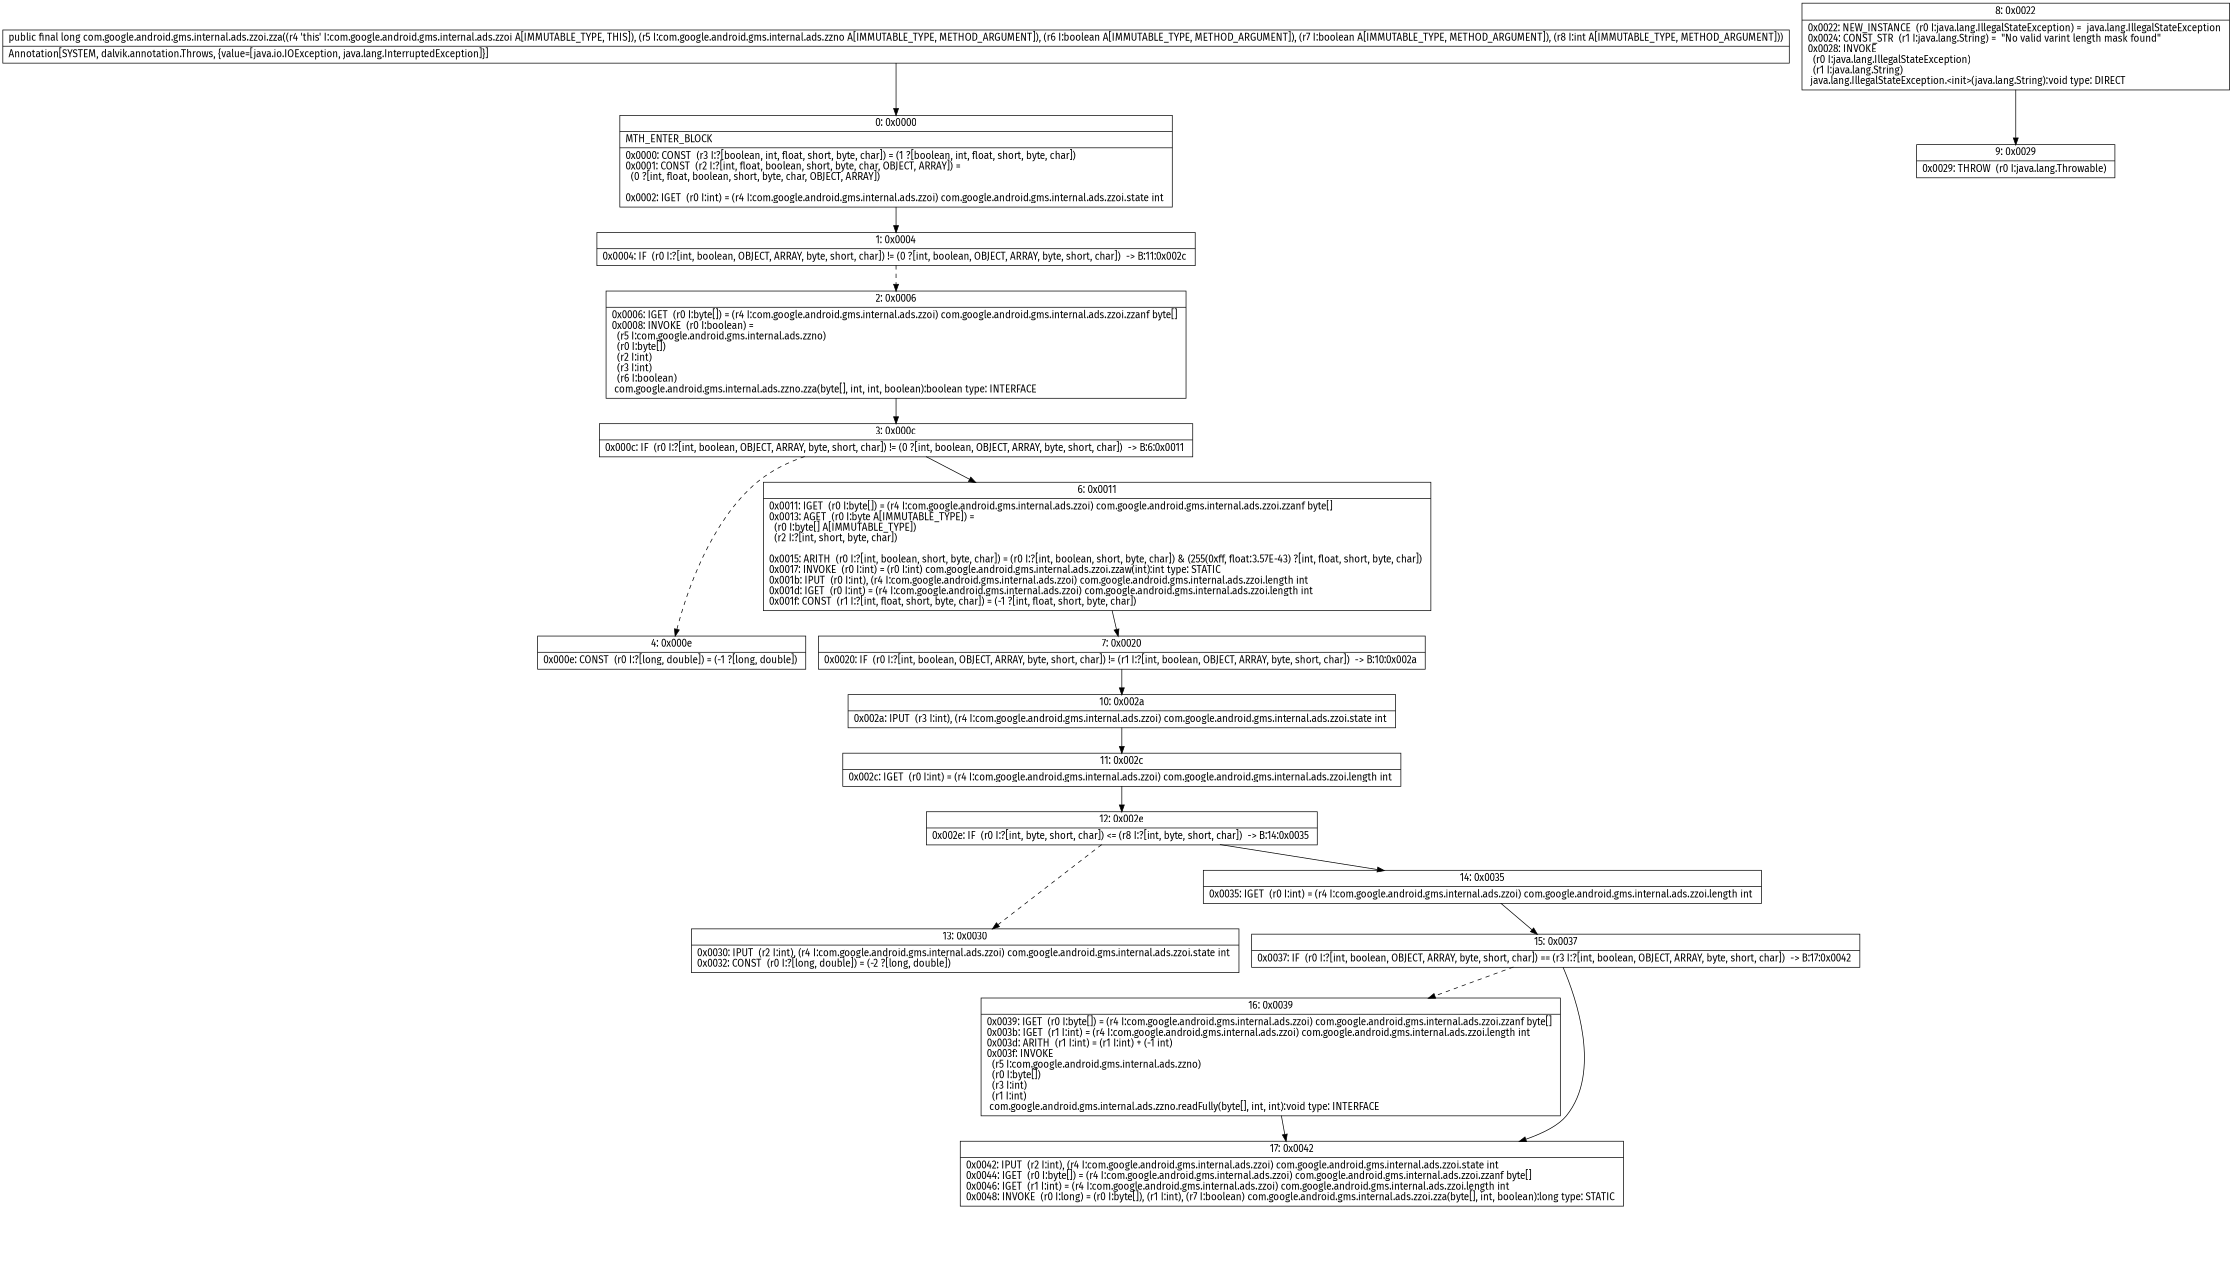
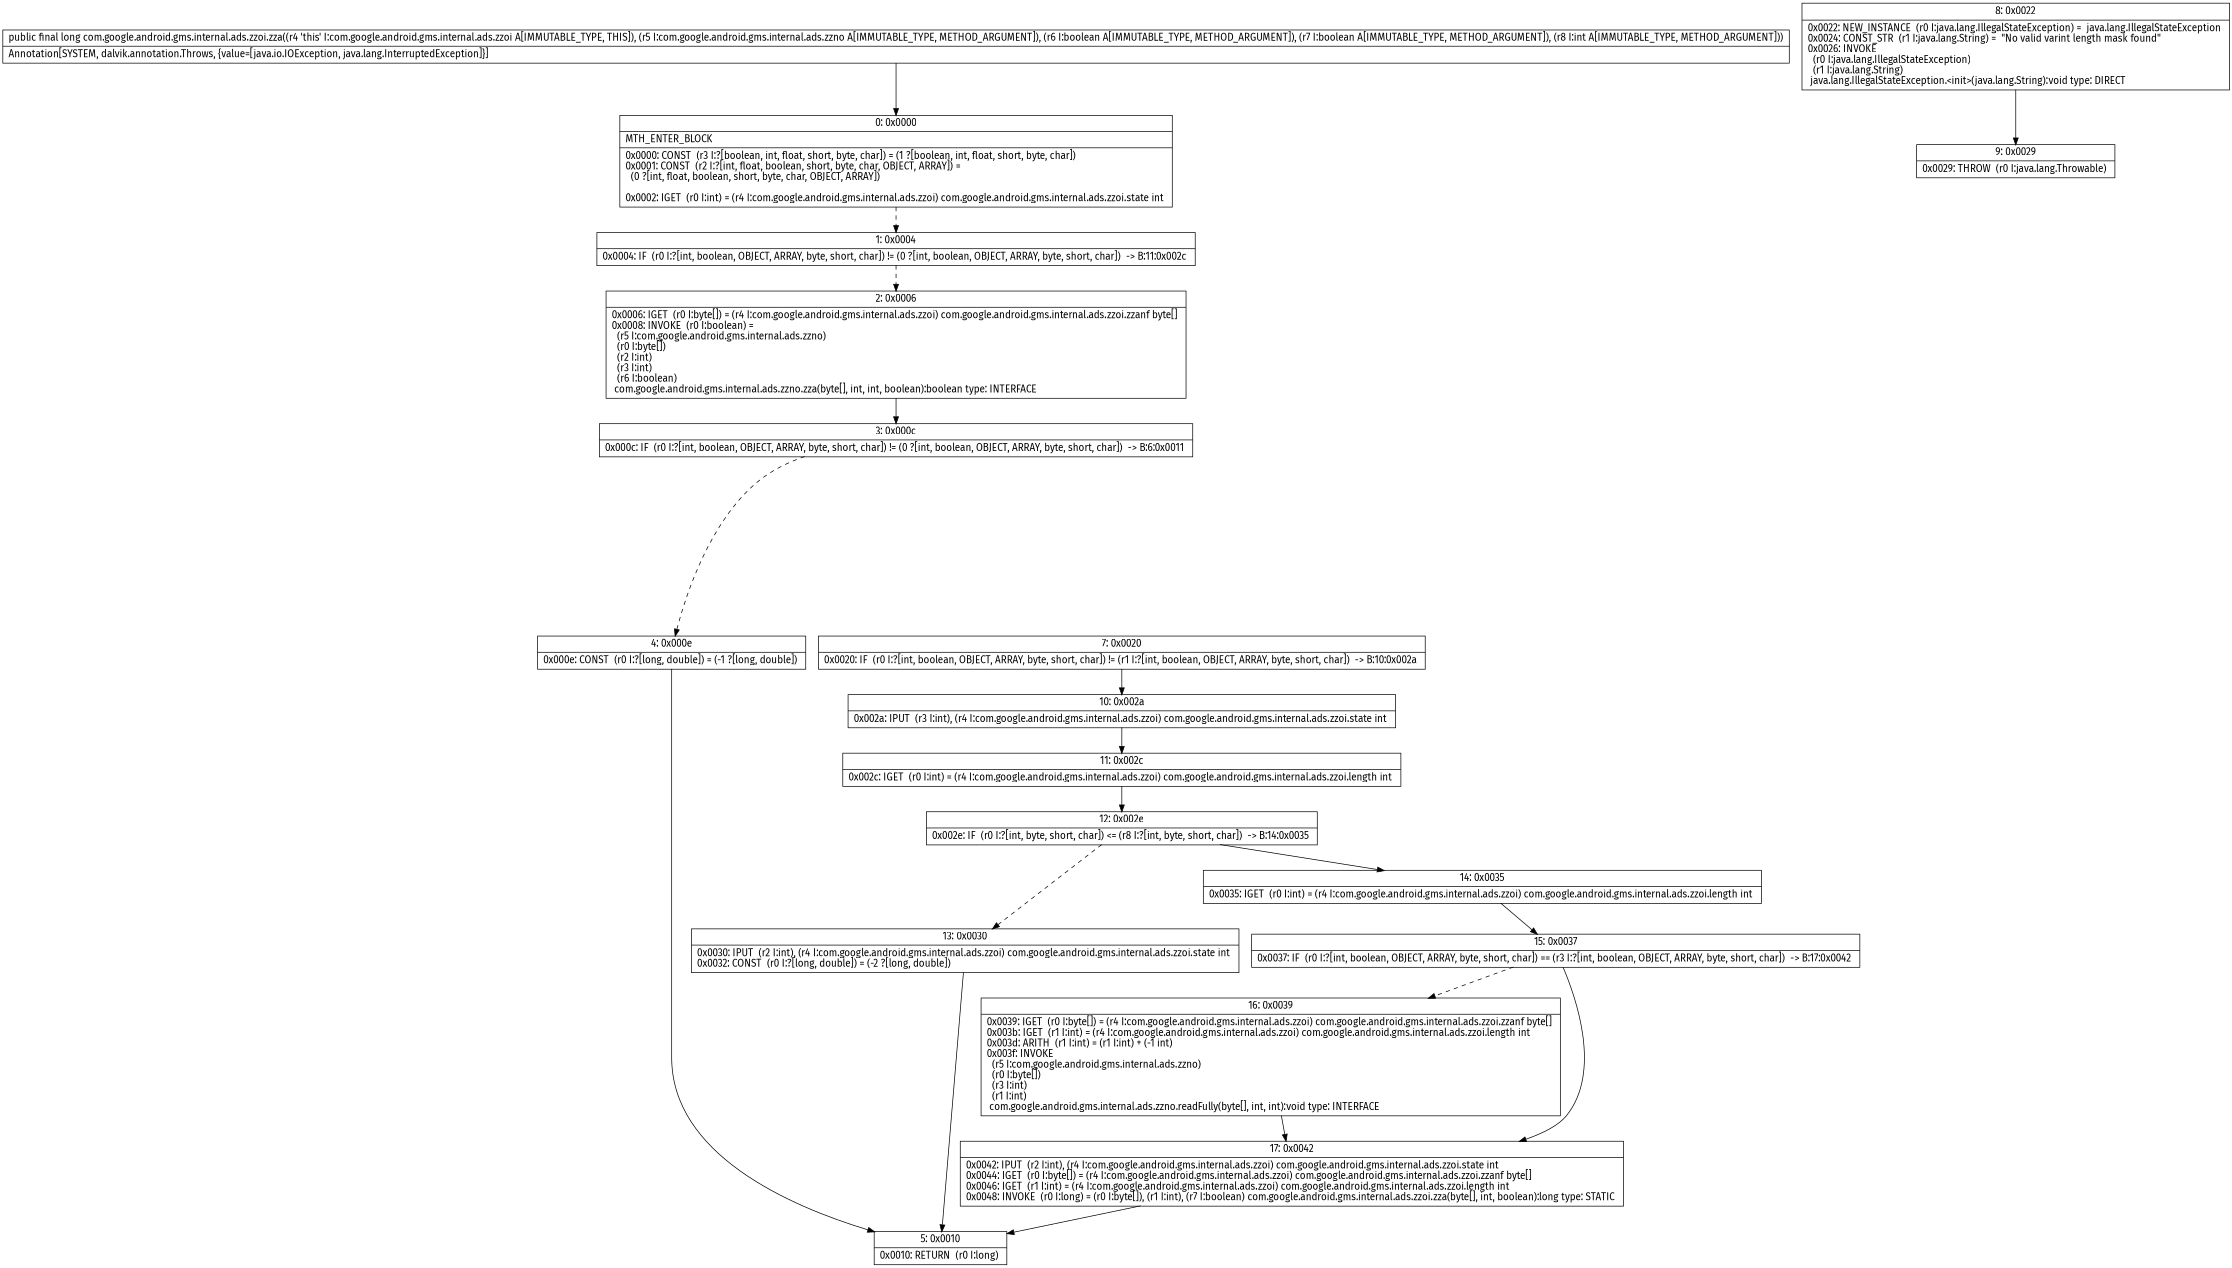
node "8: 0x0022": text "0x0028: INVOKE" -> "0x0026: INVOKE"
edge "0: 0x0000" -> "1: 0x0004": style solid -> dashed
node "6: 0x0011": removed
node "5: 0x0010": added
